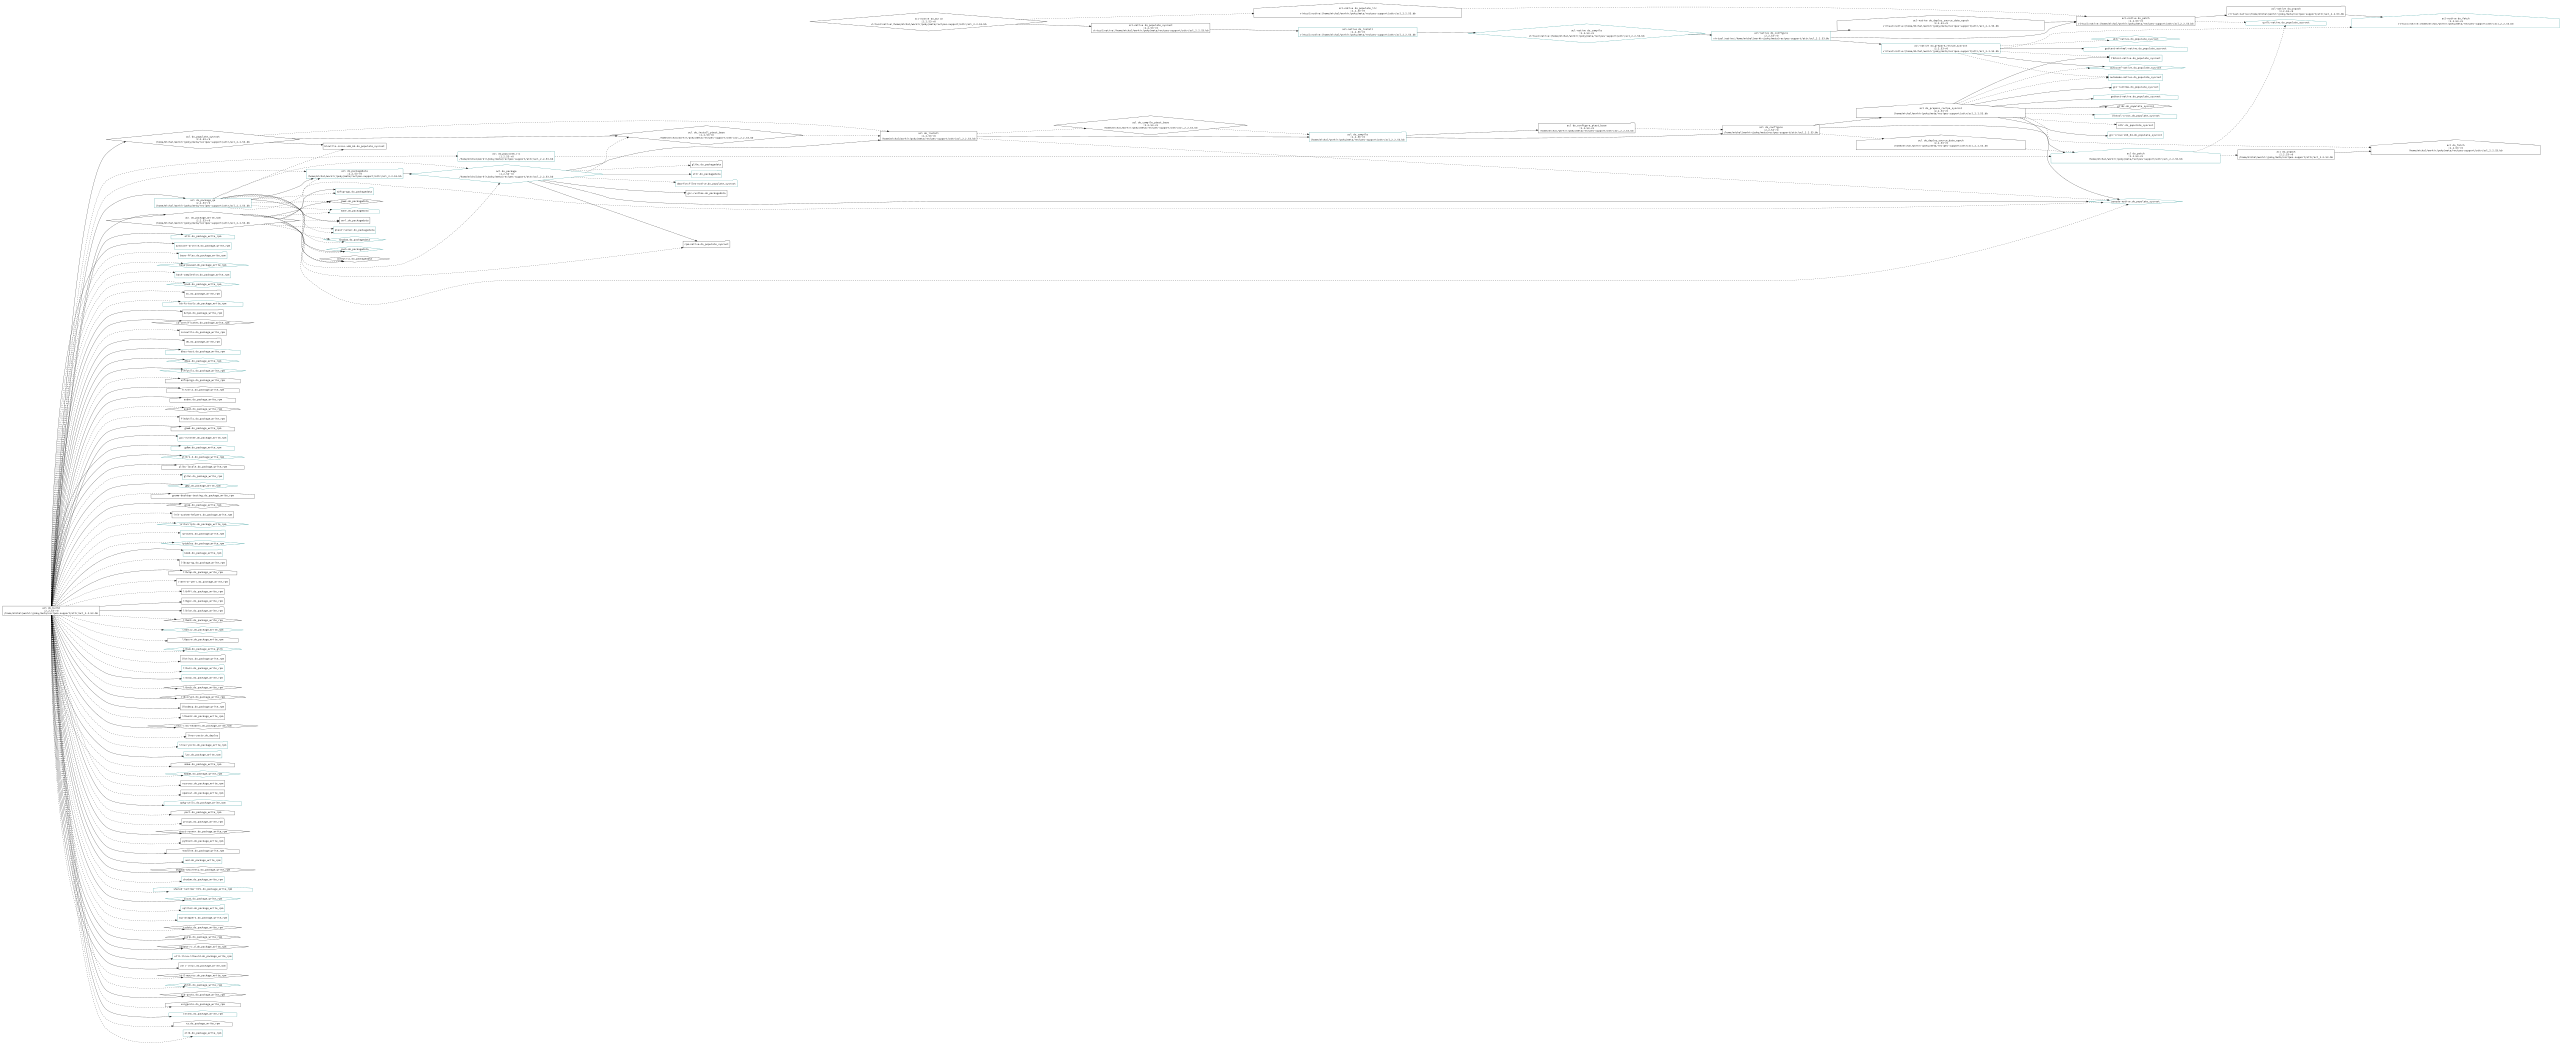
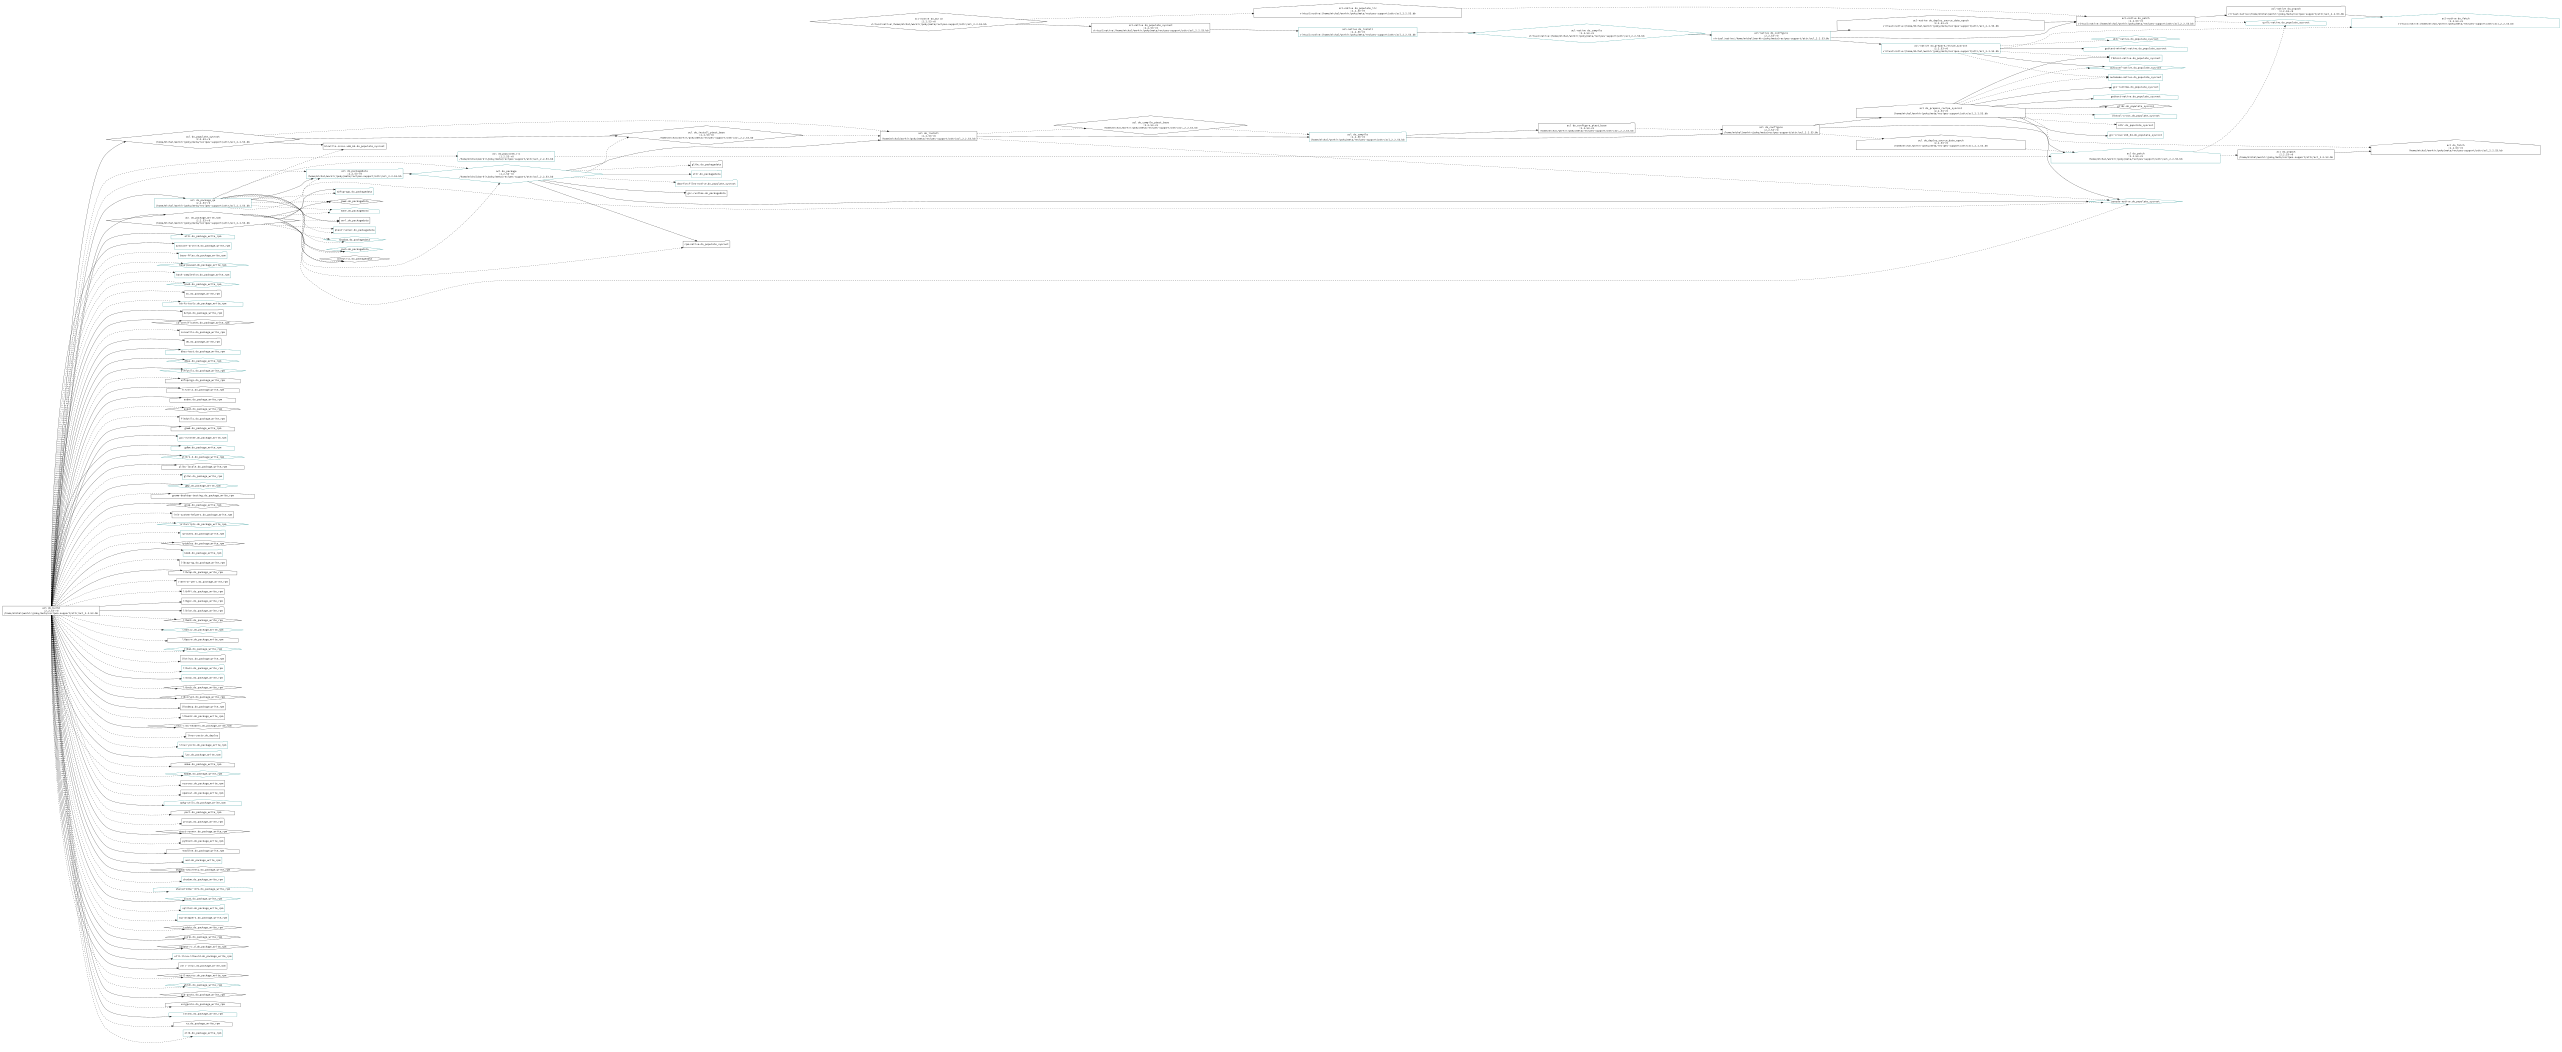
node "iptables.do_package_write_rpm": color teal -> black
node "libsm.do_package_write_glib": label "libsm.do_package_write_glib" -> "libsm.do_package_write_rpm"
node "shared-runtime-info.do_package_write_rpm": label "shared-runtime-info.do_package_write_rpm" -> "shared-mime-info.do_package_write_rpm"
